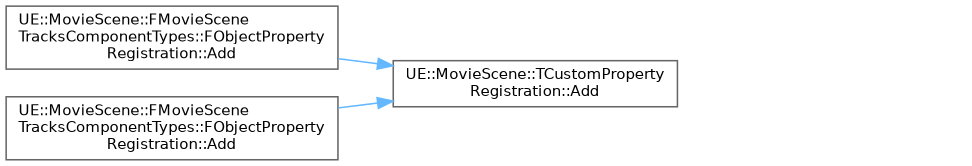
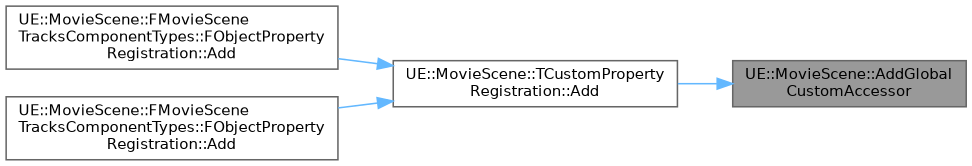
node "UE::MovieScene::AddGlobal CustomAccessor": added
